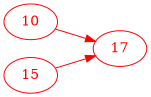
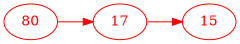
node "10": label "10" -> "80"
edge "15" -> "17": reversed
